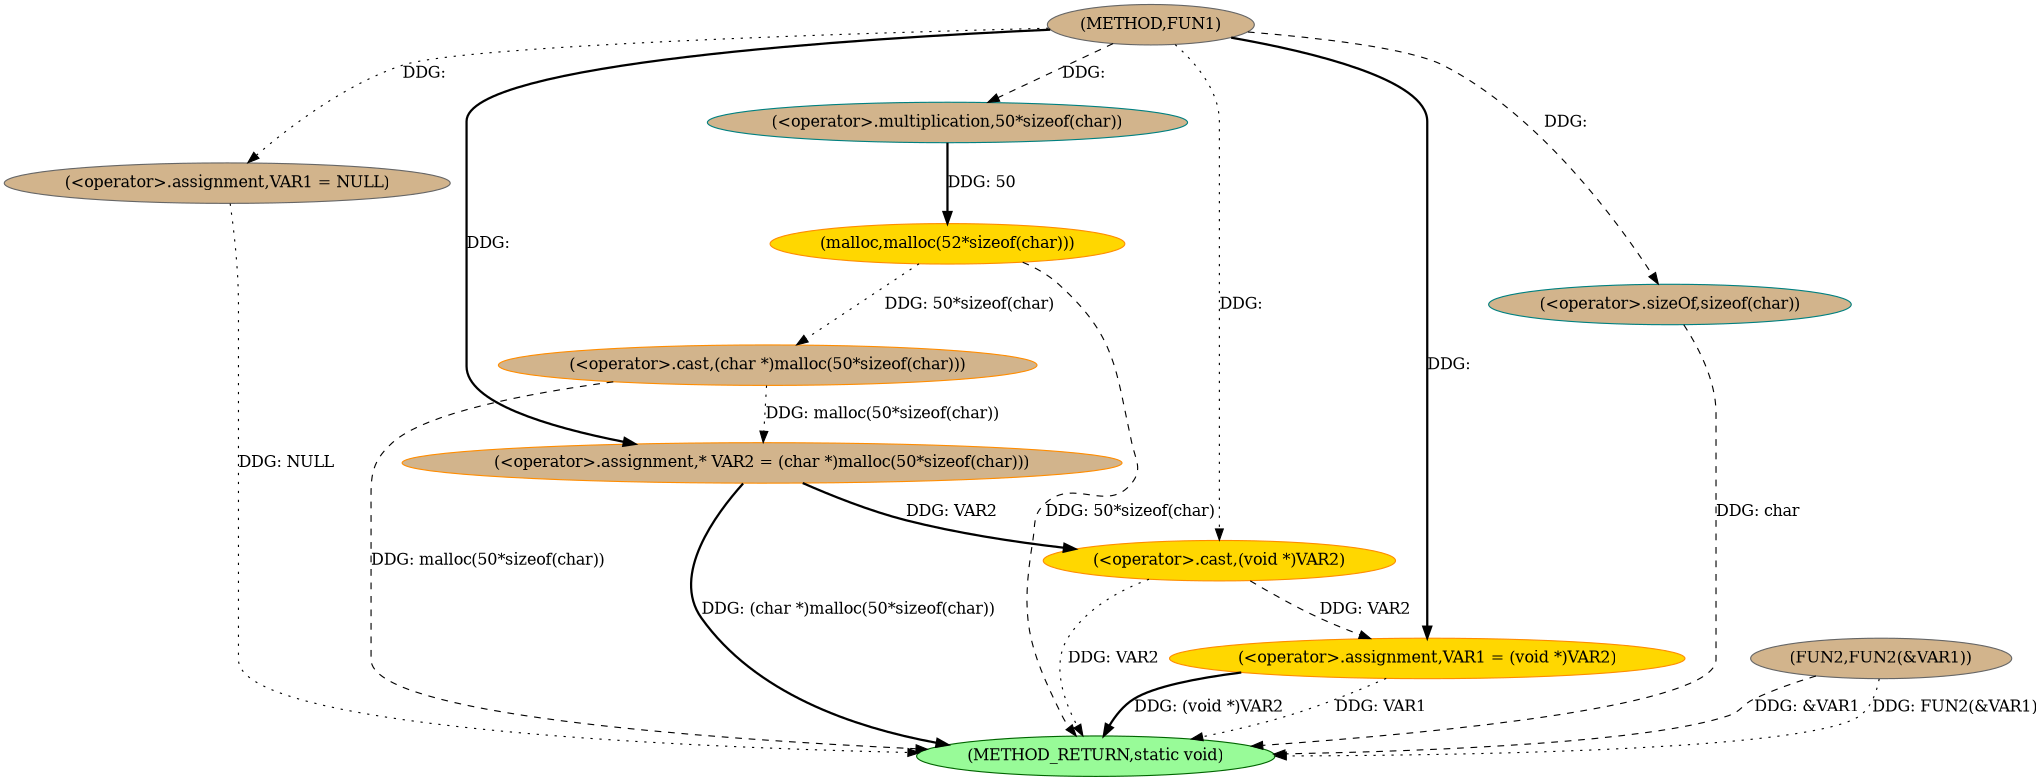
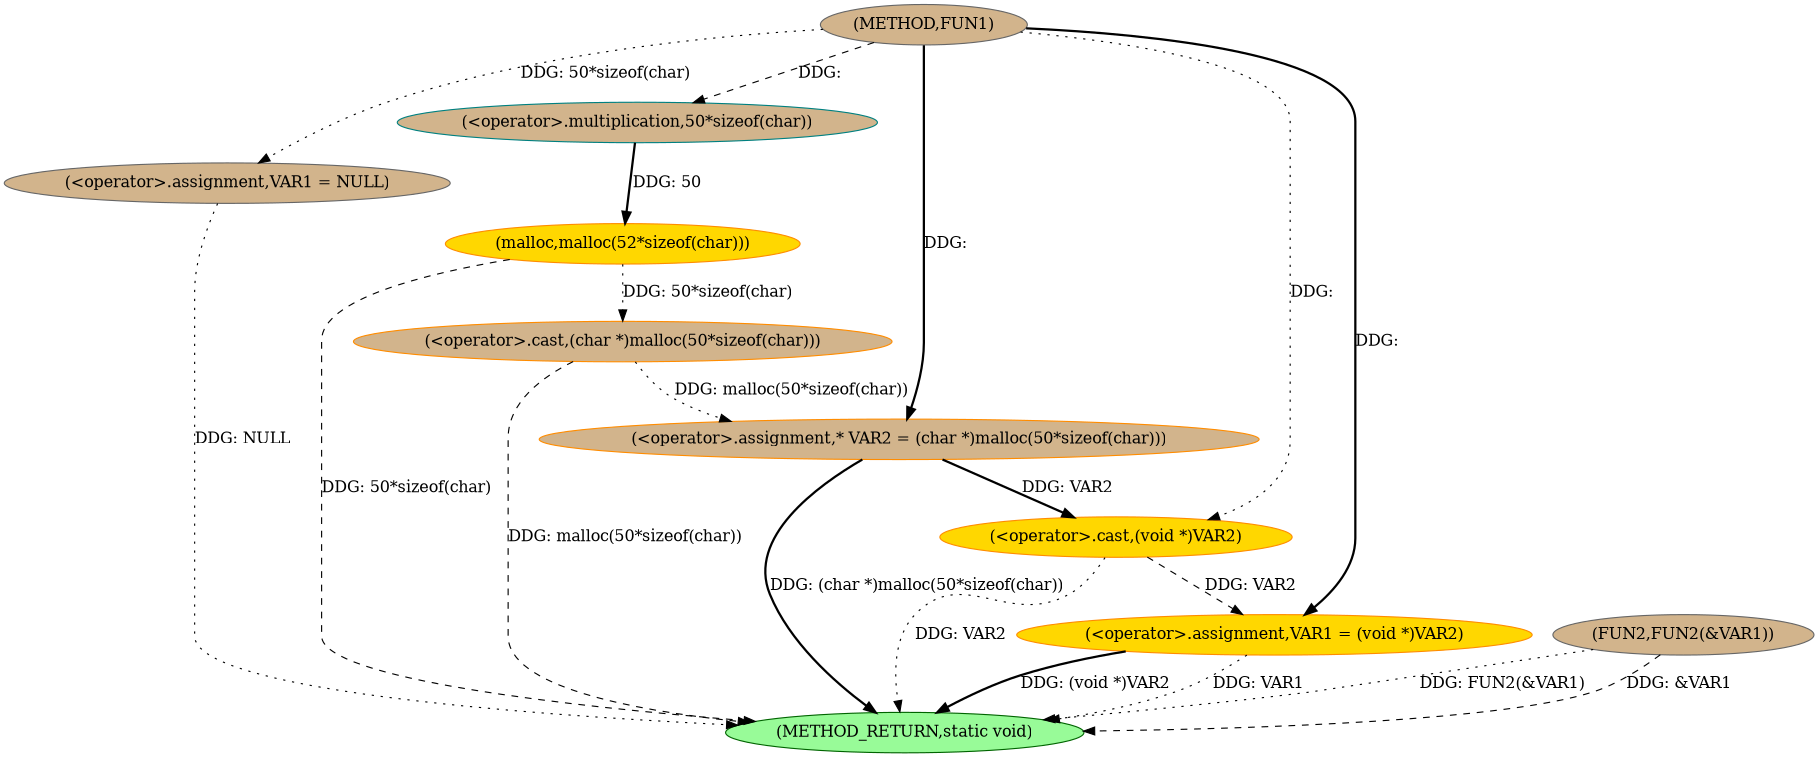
edge "(METHOD,FUN1)" -> "(<operator>.assignment,VAR1 = NULL)": label "DDG: " -> "DDG: 50*sizeof(char)"
node "(<operator>.sizeOf,sizeof(char))": removed
